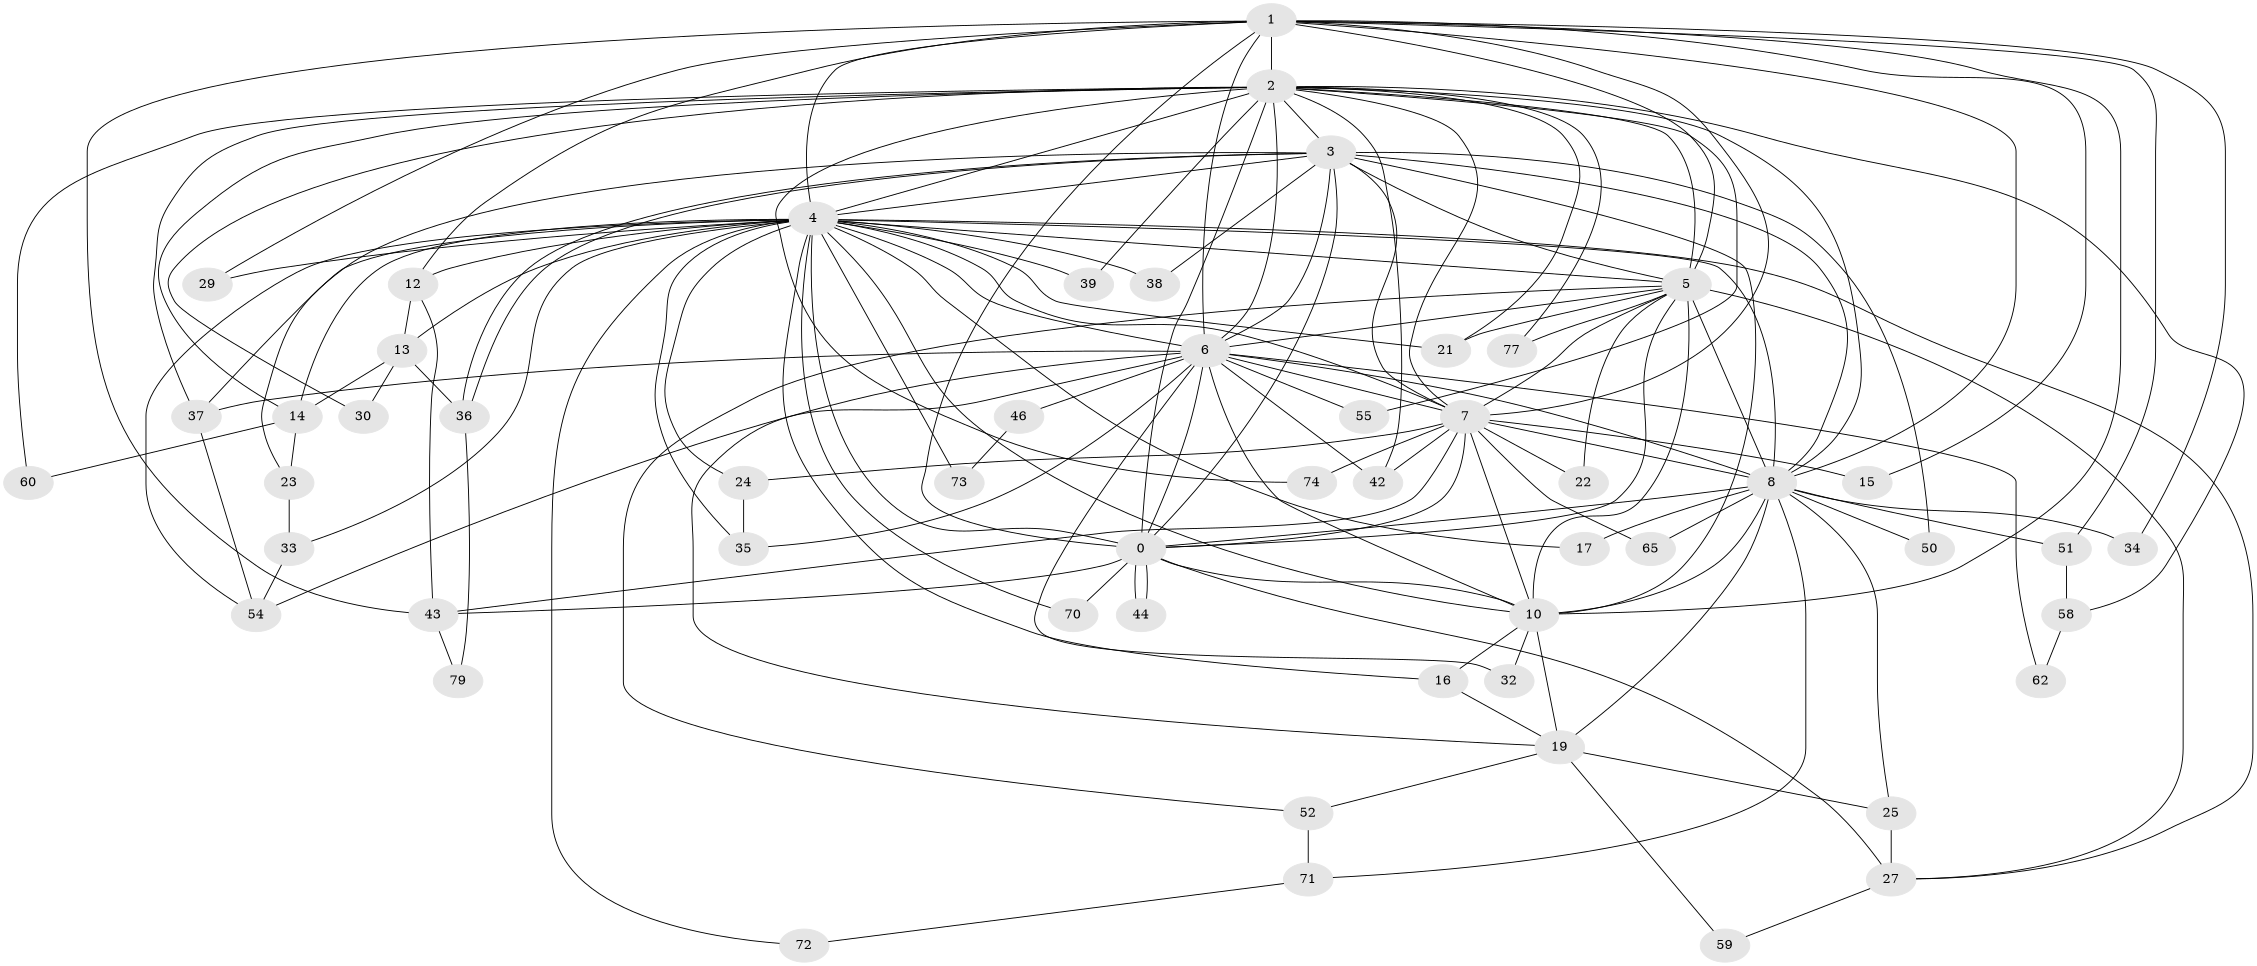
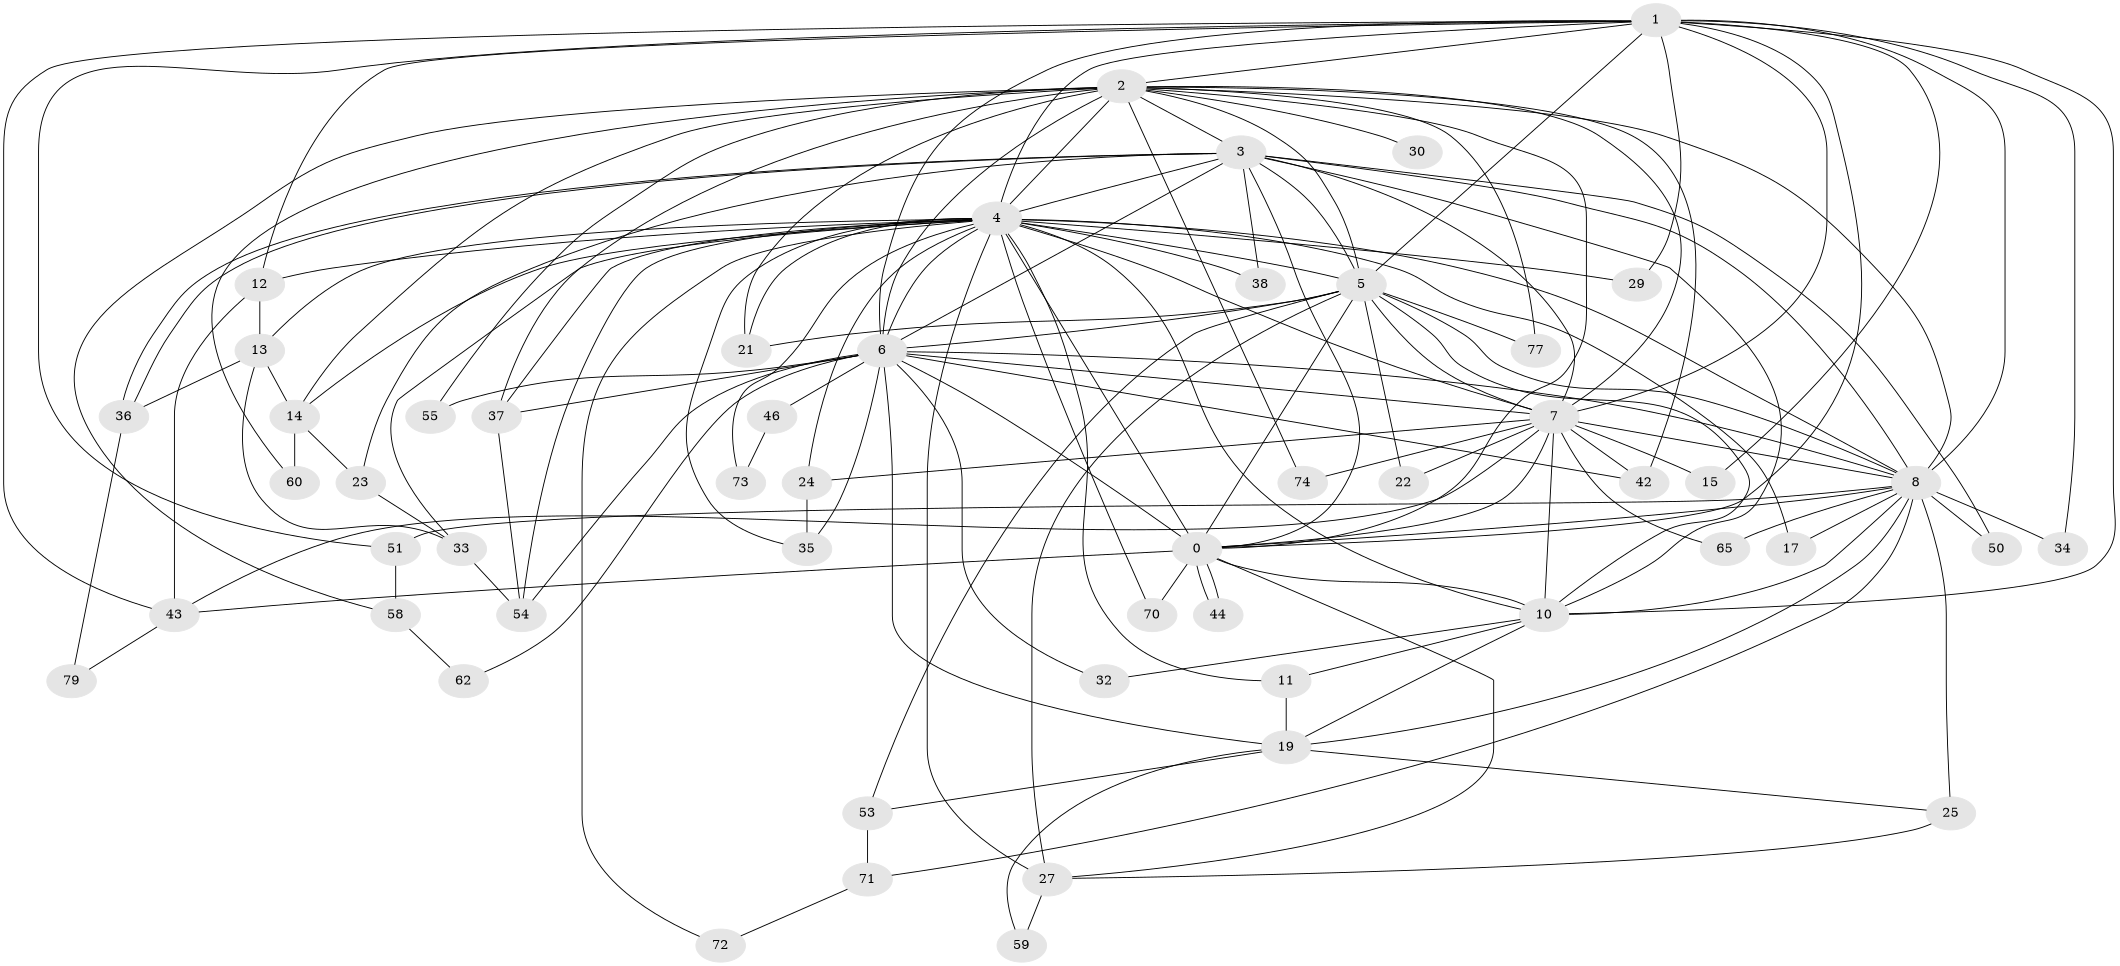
node "39": removed
edge "13" -- "30": now "13" -- "33"
edge "6" -- "10": removed
node "16": label "16" -> "11"
node "52": label "52" -> "53"
